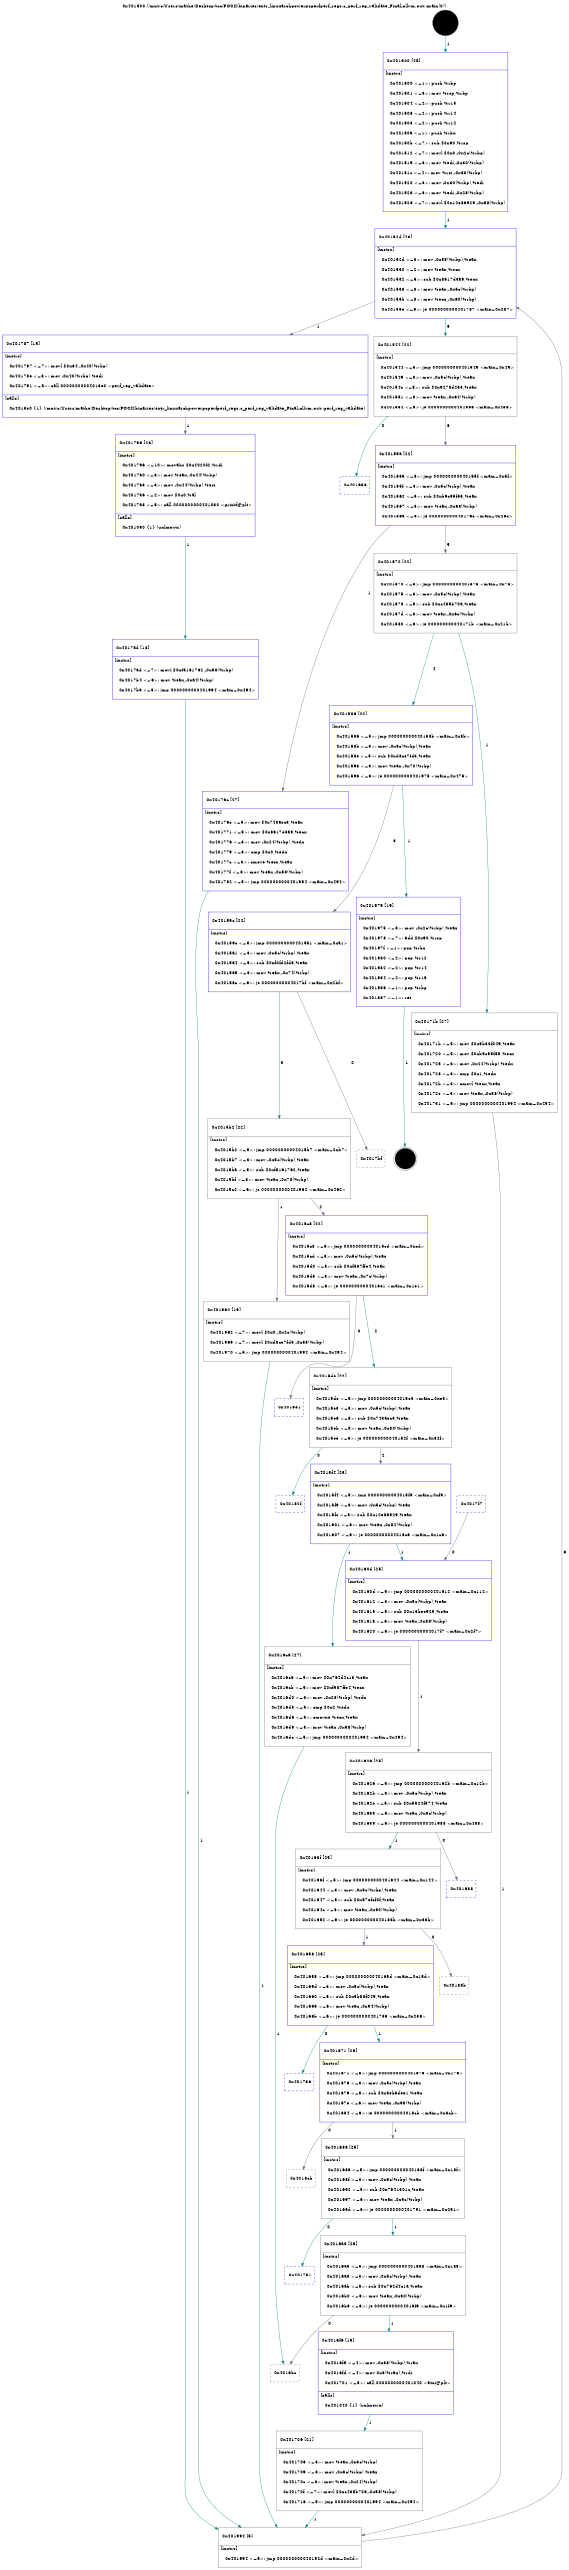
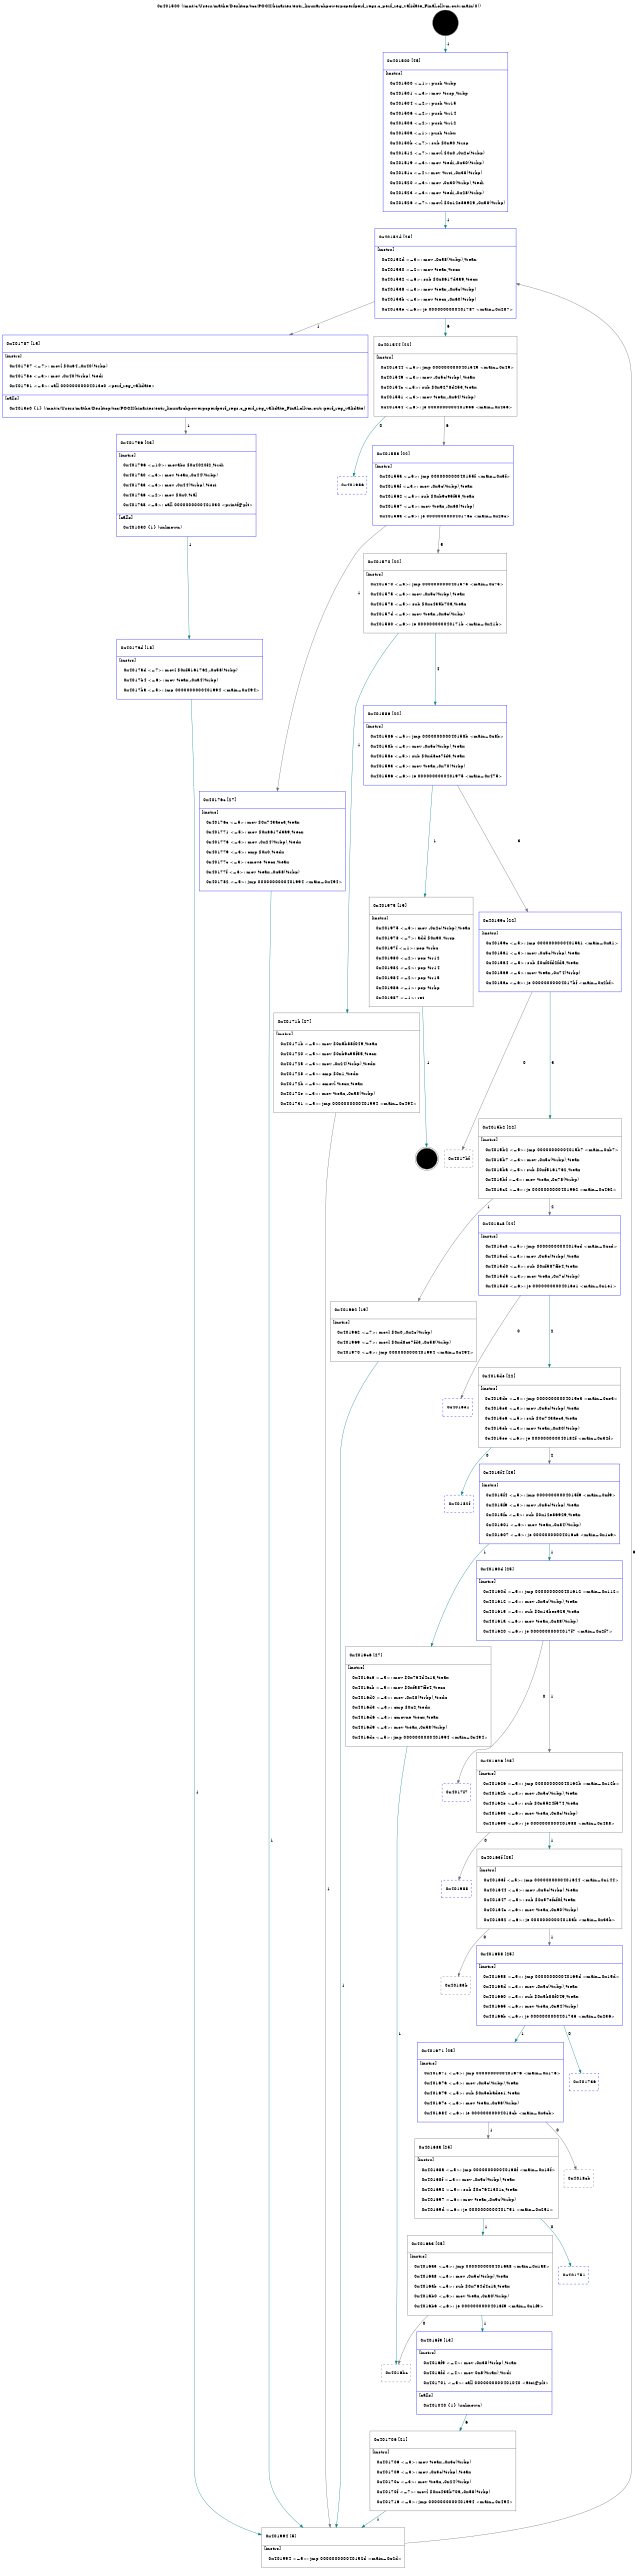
node "0x401975 [19]": color blue -> gray40
edge "0x4017f7" -> "0x40160d [25]": reversed
edge "0x4016f9 [13]" -> "0x401706 [21]": label " 1" -> " 6"
